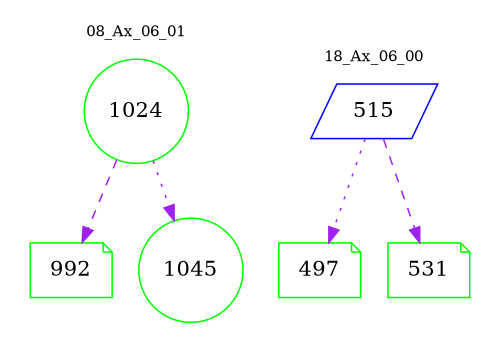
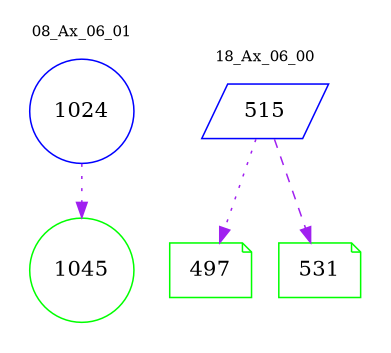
node "1024": color green -> blue
node "992": removed
